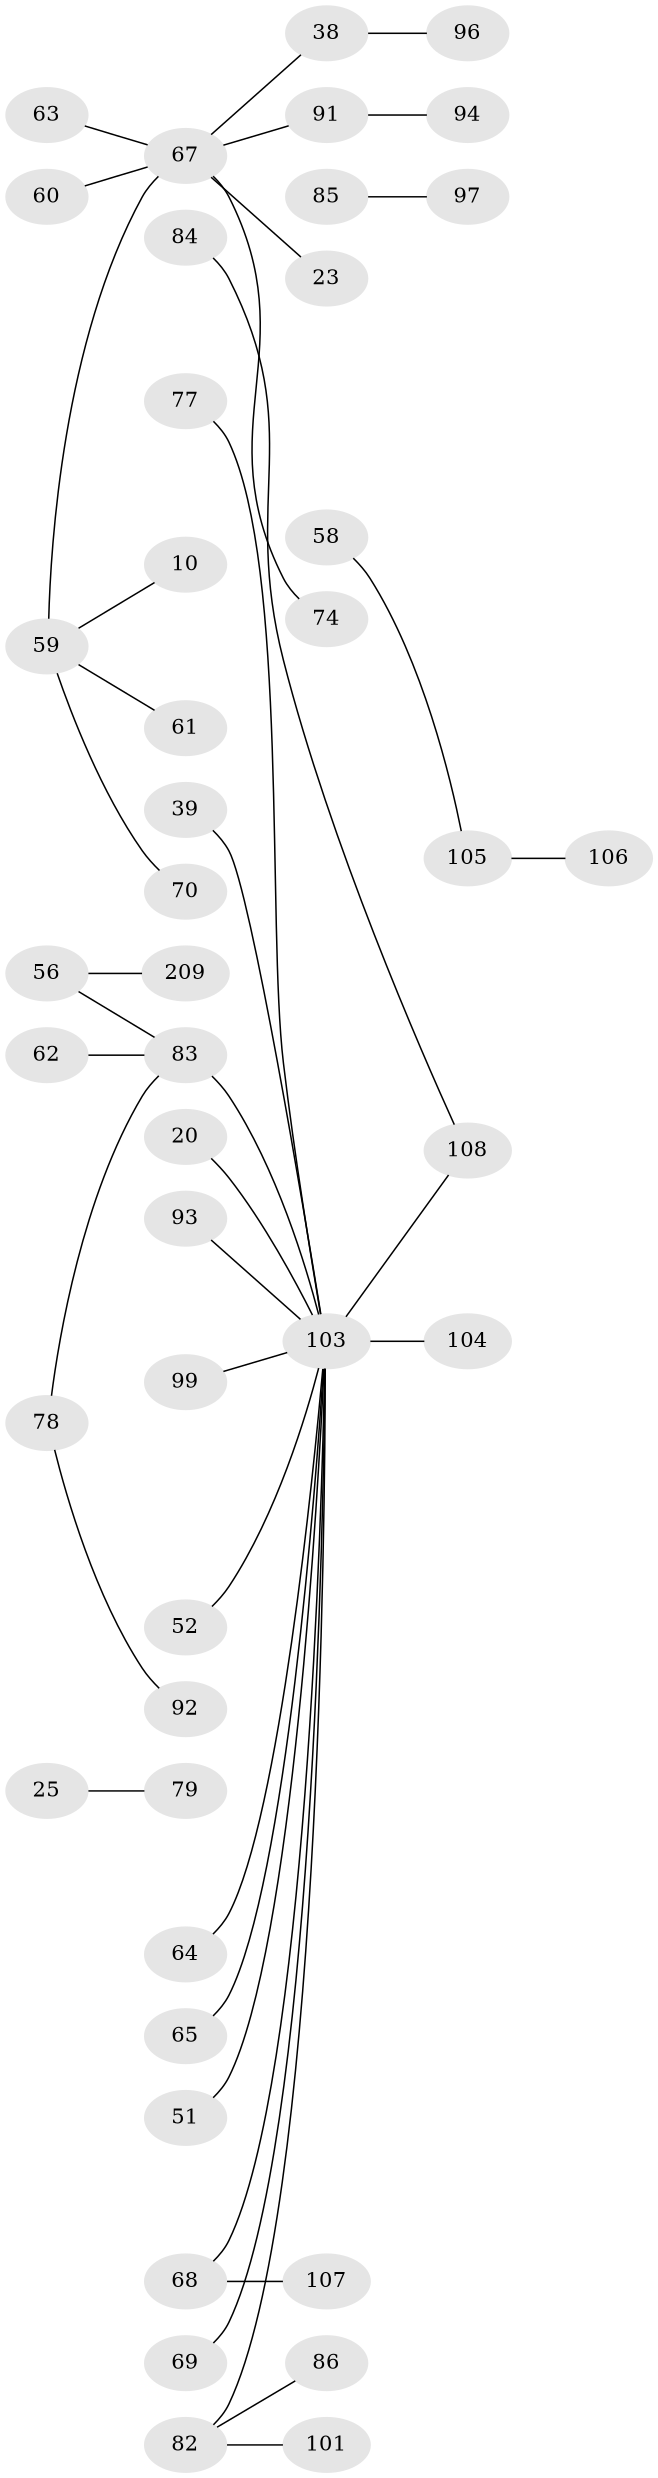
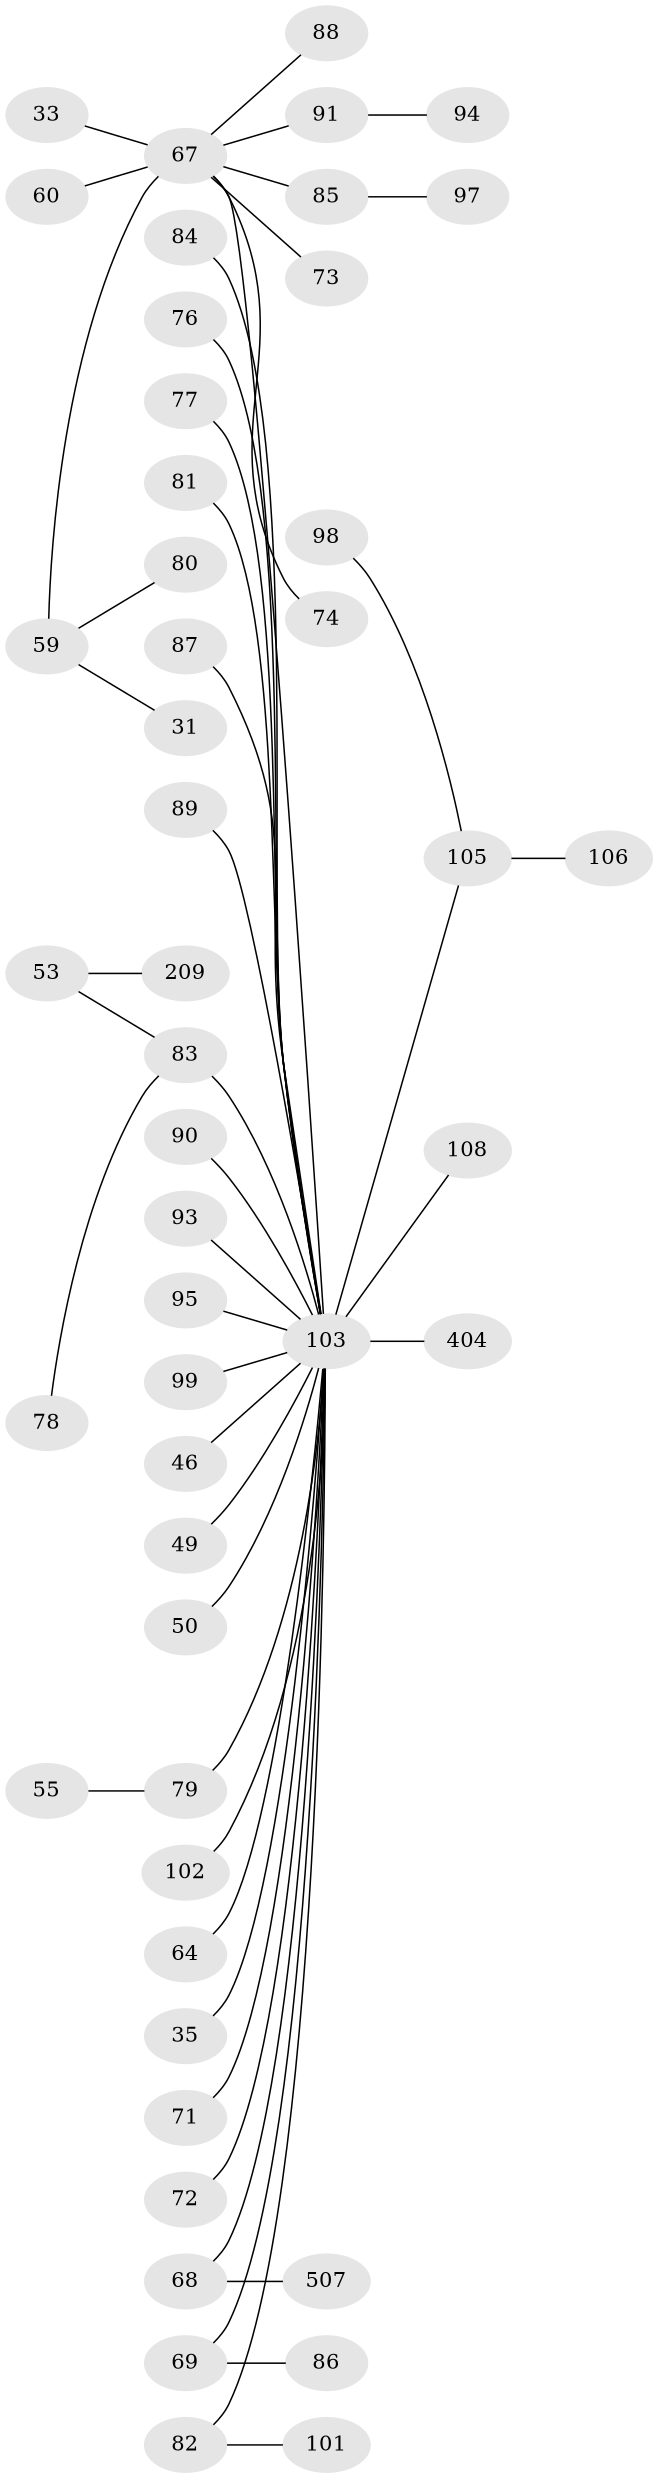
node "38": label "38" -> "88"
node "96": removed
node "63": label "63" -> "33"
edge "67" -- "85": added
node "23": label "23" -> "73"
node "76": added
node "81": added
node "58": label "58" -> "98"
node "10": label "10" -> "80"
node "87": added
edge "84" -- "108": now "84" -- "103"
node "61": label "61" -> "31"
edge "67" -- "103": added
node "39": label "39" -> "89"
node "70": removed
node "56": label "56" -> "53"
node "62": removed
edge "105" -- "103": added
node "20": label "20" -> "90"
node "95": added
node "104": label "104" -> "404"
node "46": added
node "49": added
edge "103" -- "79": added
node "52": label "52" -> "50"
node "92": removed
node "25": label "25" -> "55"
node "102": added
node "65": label "65" -> "35"
node "51": label "51" -> "71"
node "72": added
node "107": label "107" -> "507"
edge "86" -- "82": now "86" -- "69"
